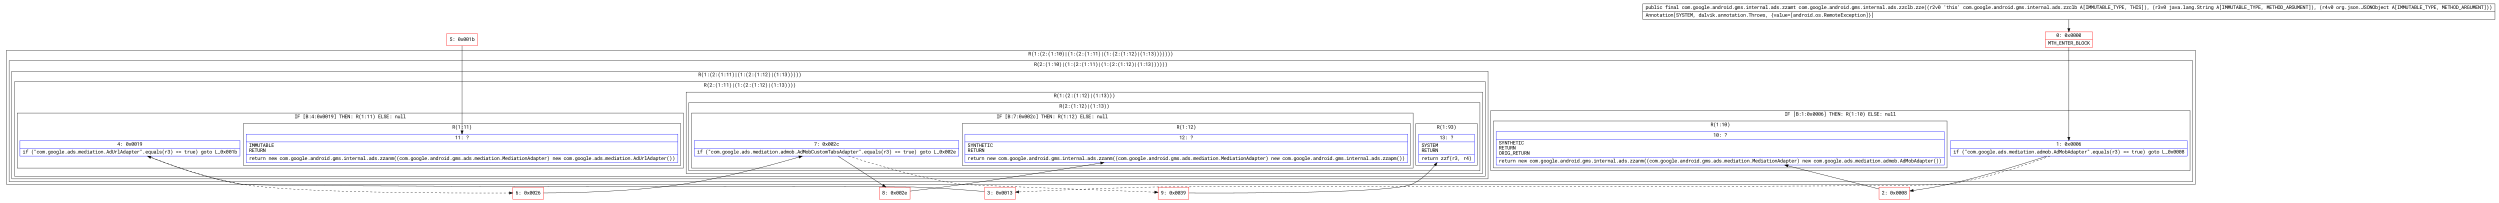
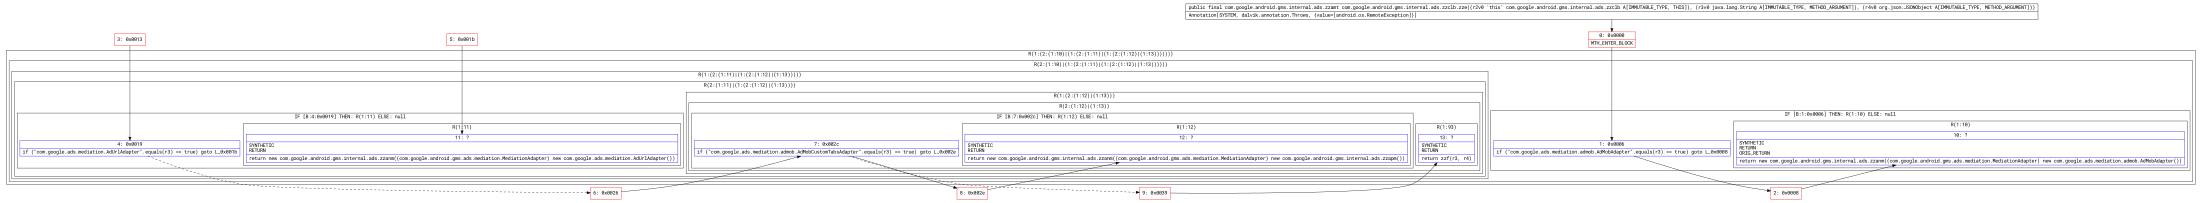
node "11: ?": text "IMMUTABLE" -> "SYNTHETIC"
node "13: ?": text "SYSTEM" -> "SYNTHETIC"
edge "1: 0x0006" -> "3: 0x0013": removed
